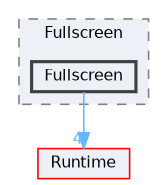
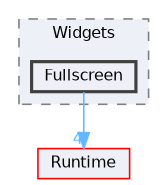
cluster "Fullscreen": label "Fullscreen" -> "Widgets"
